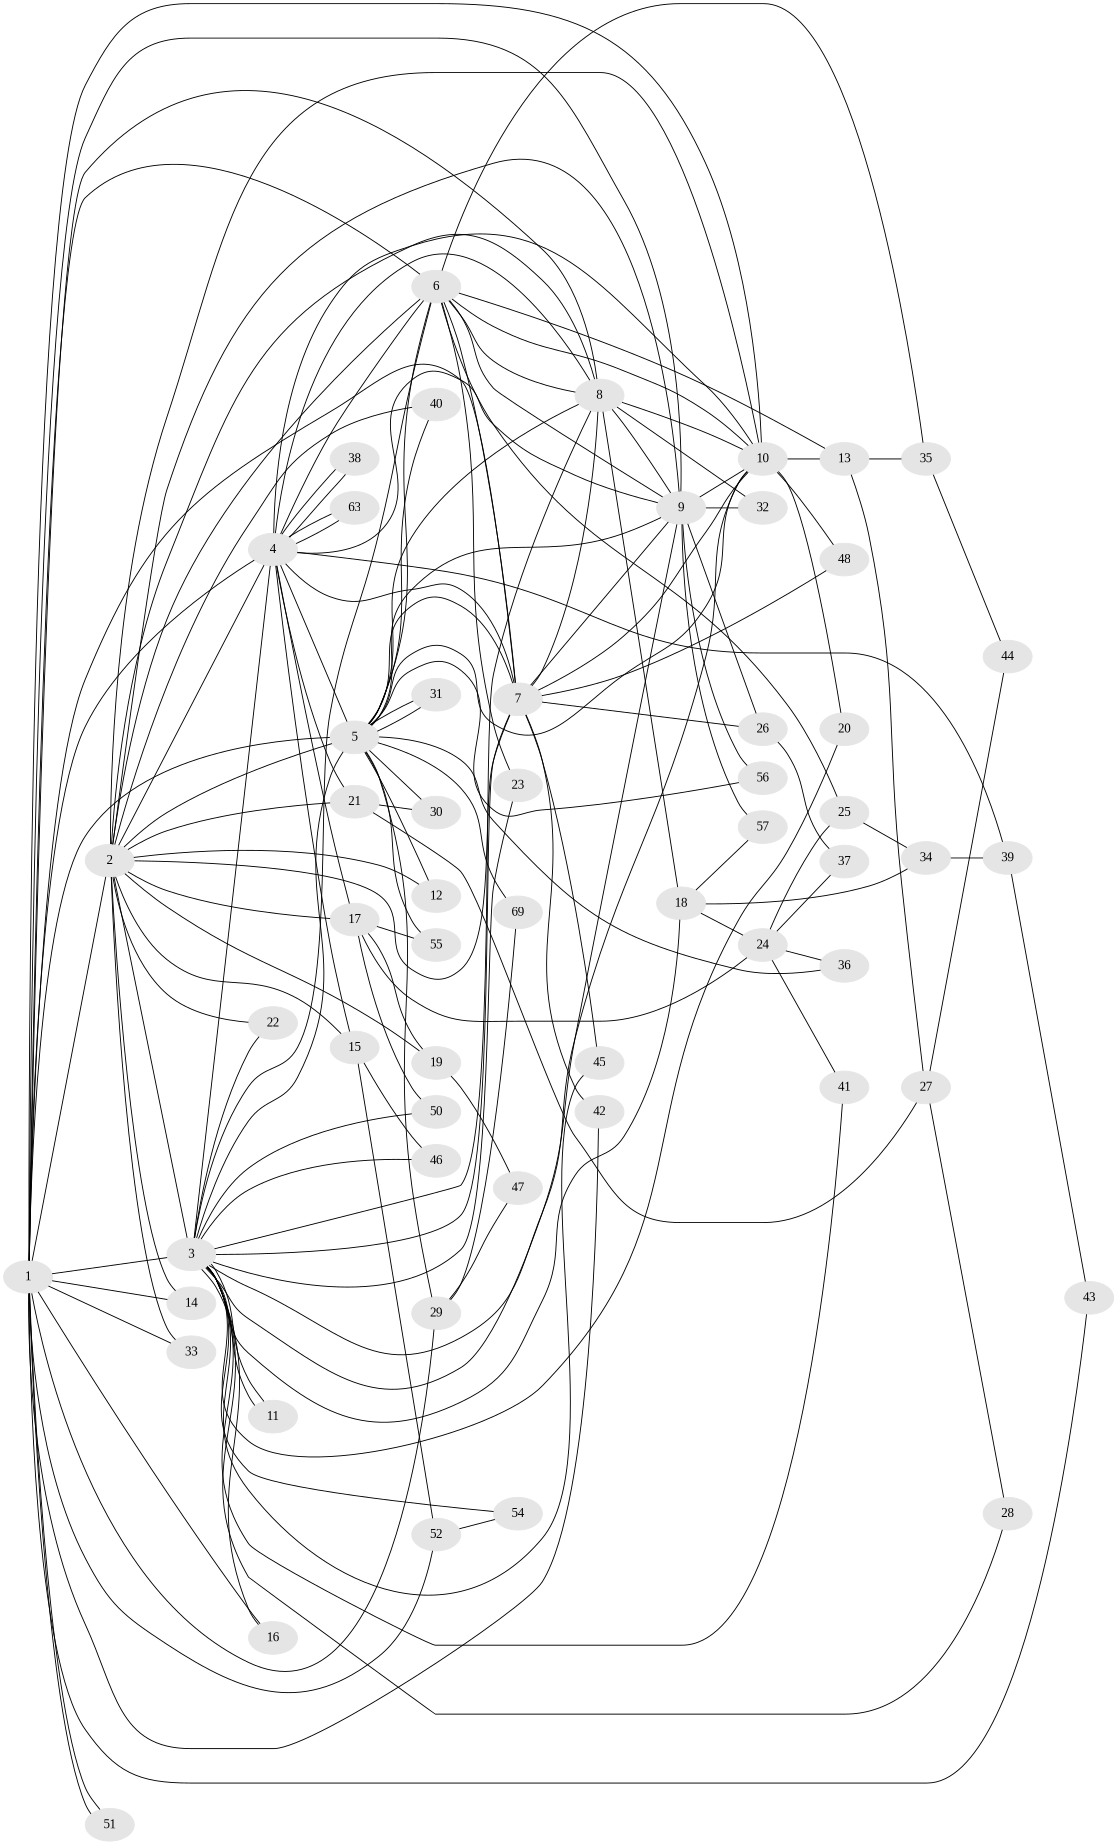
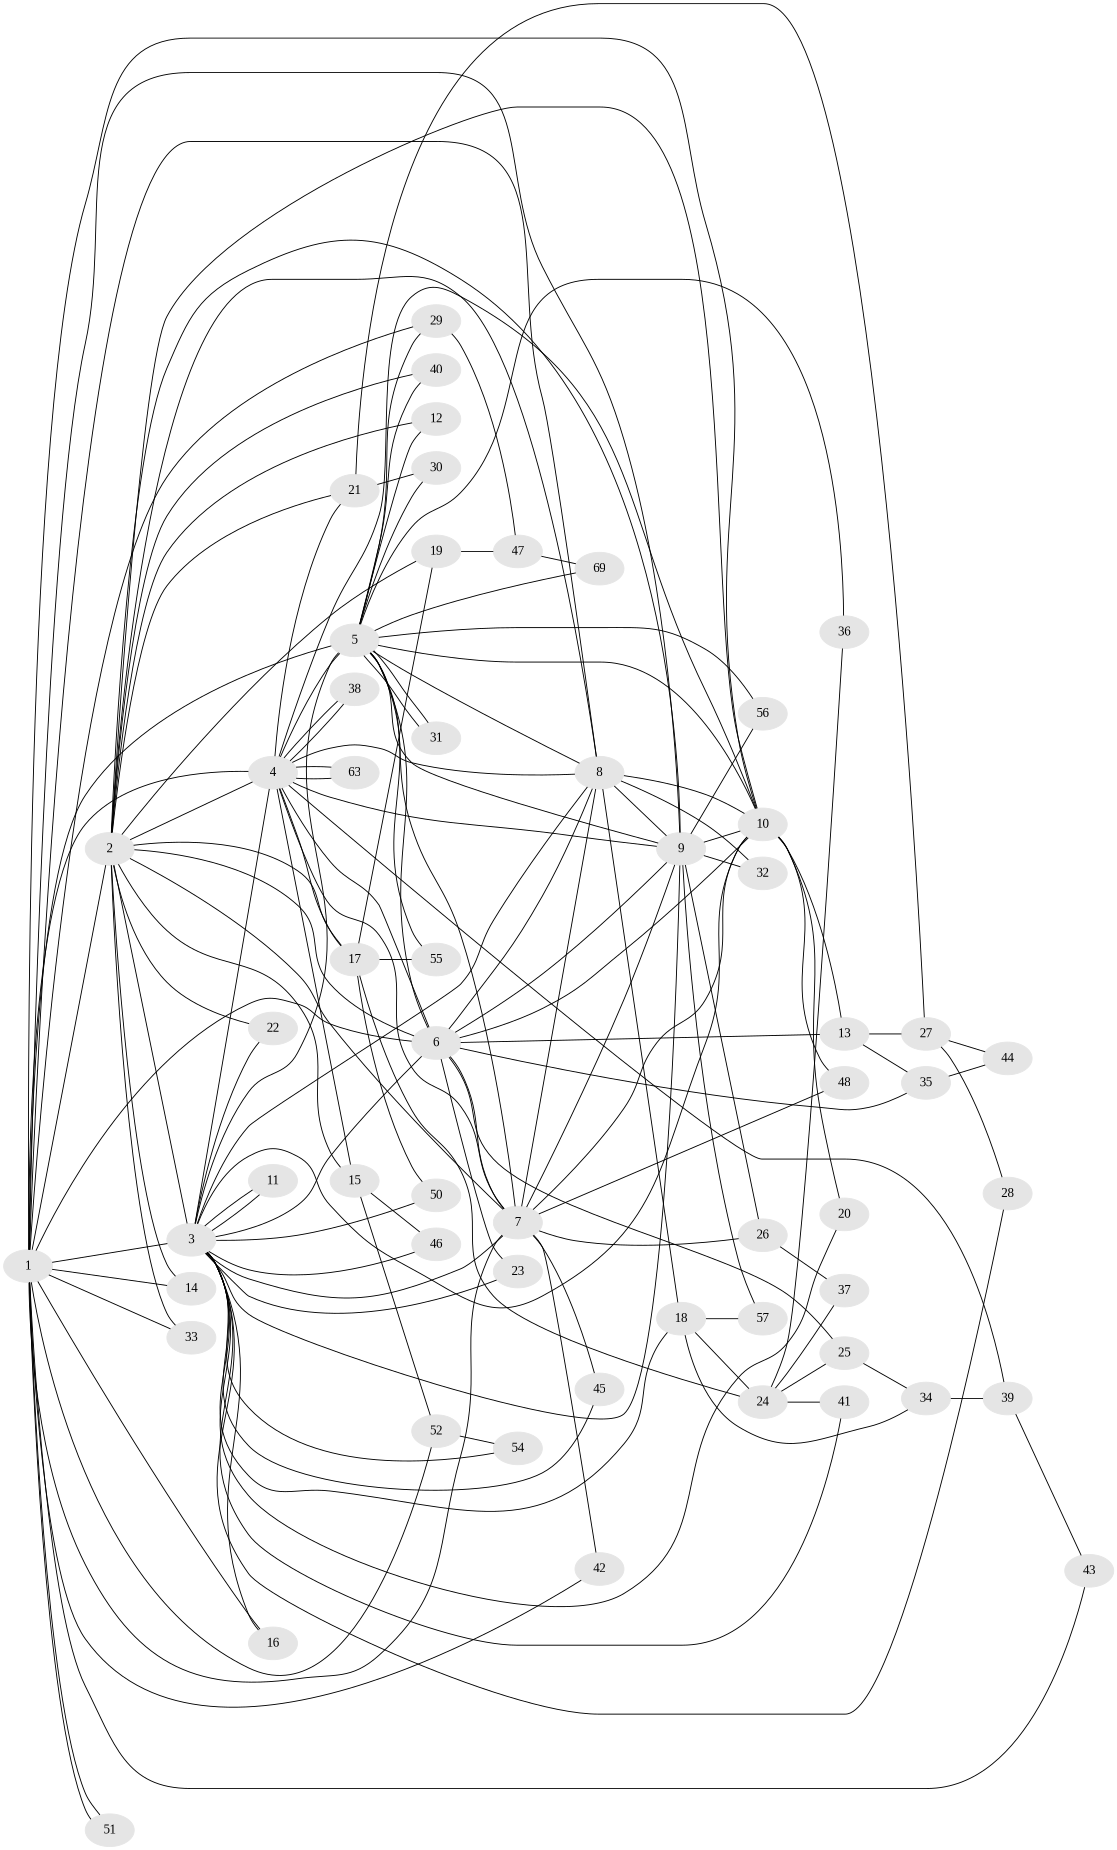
edge "5" -- "2": removed
edge "69" -- "29": now "69" -- "47"
